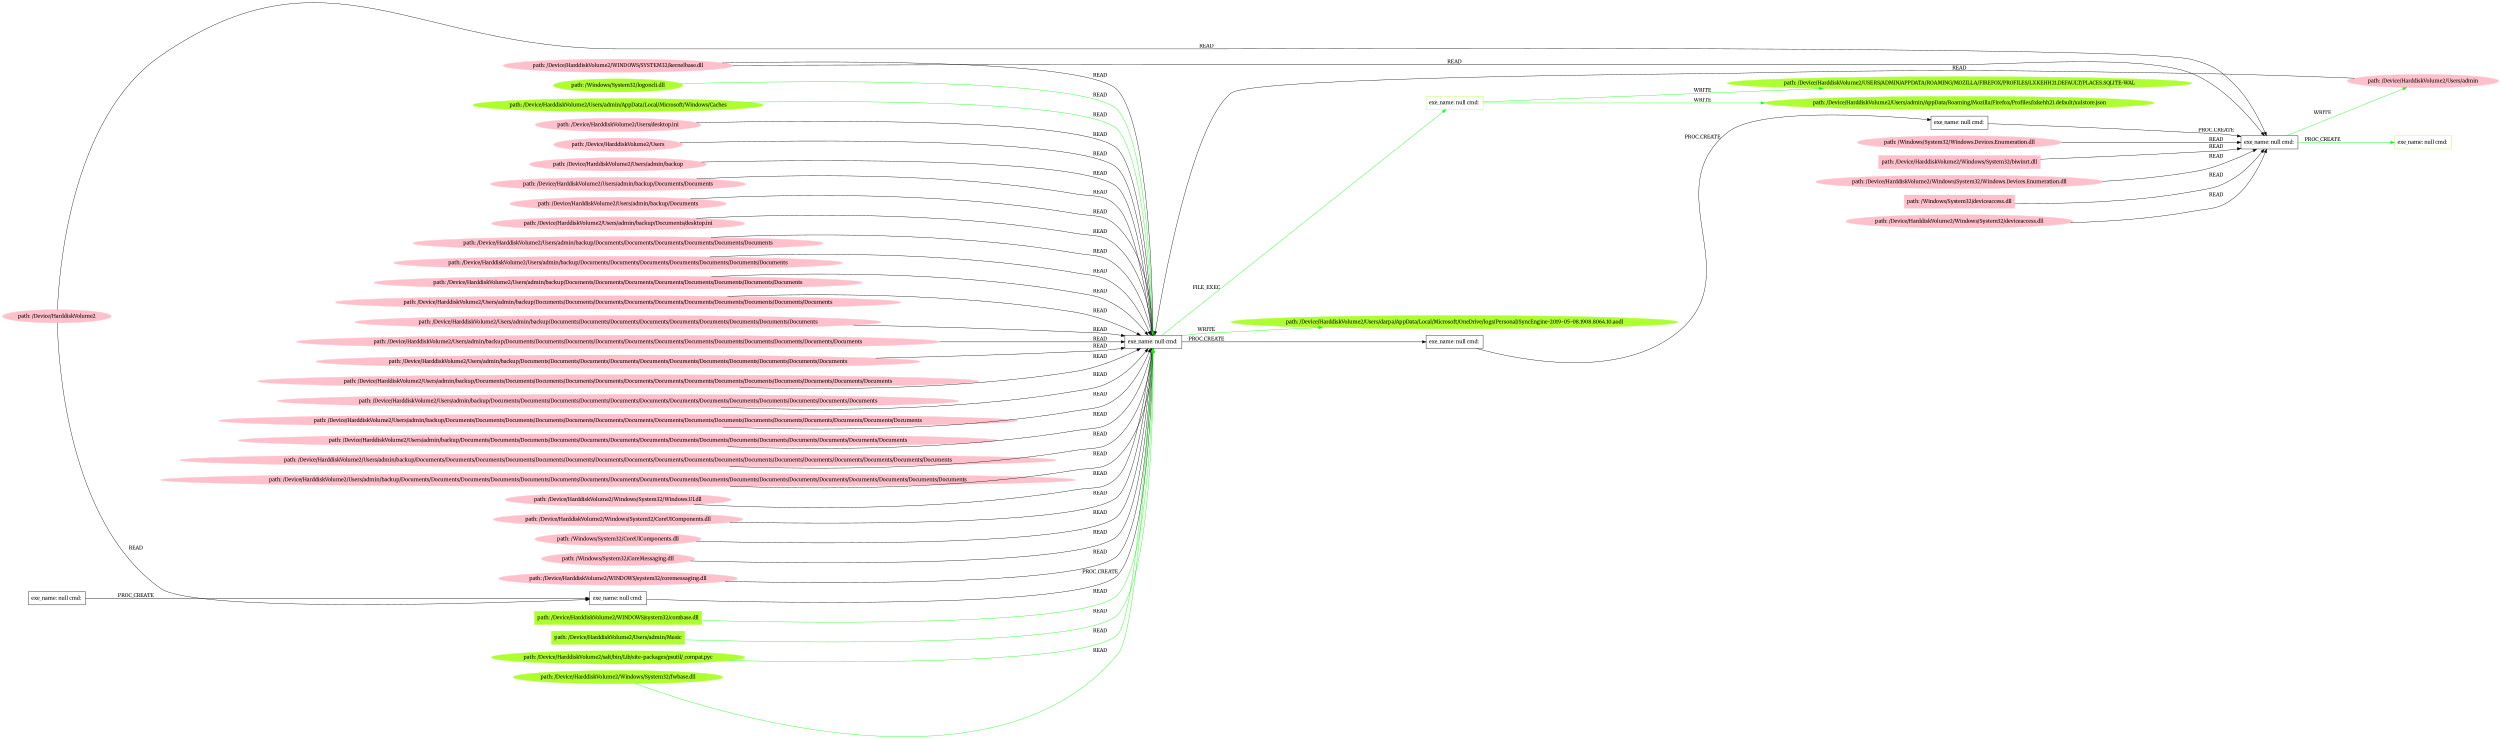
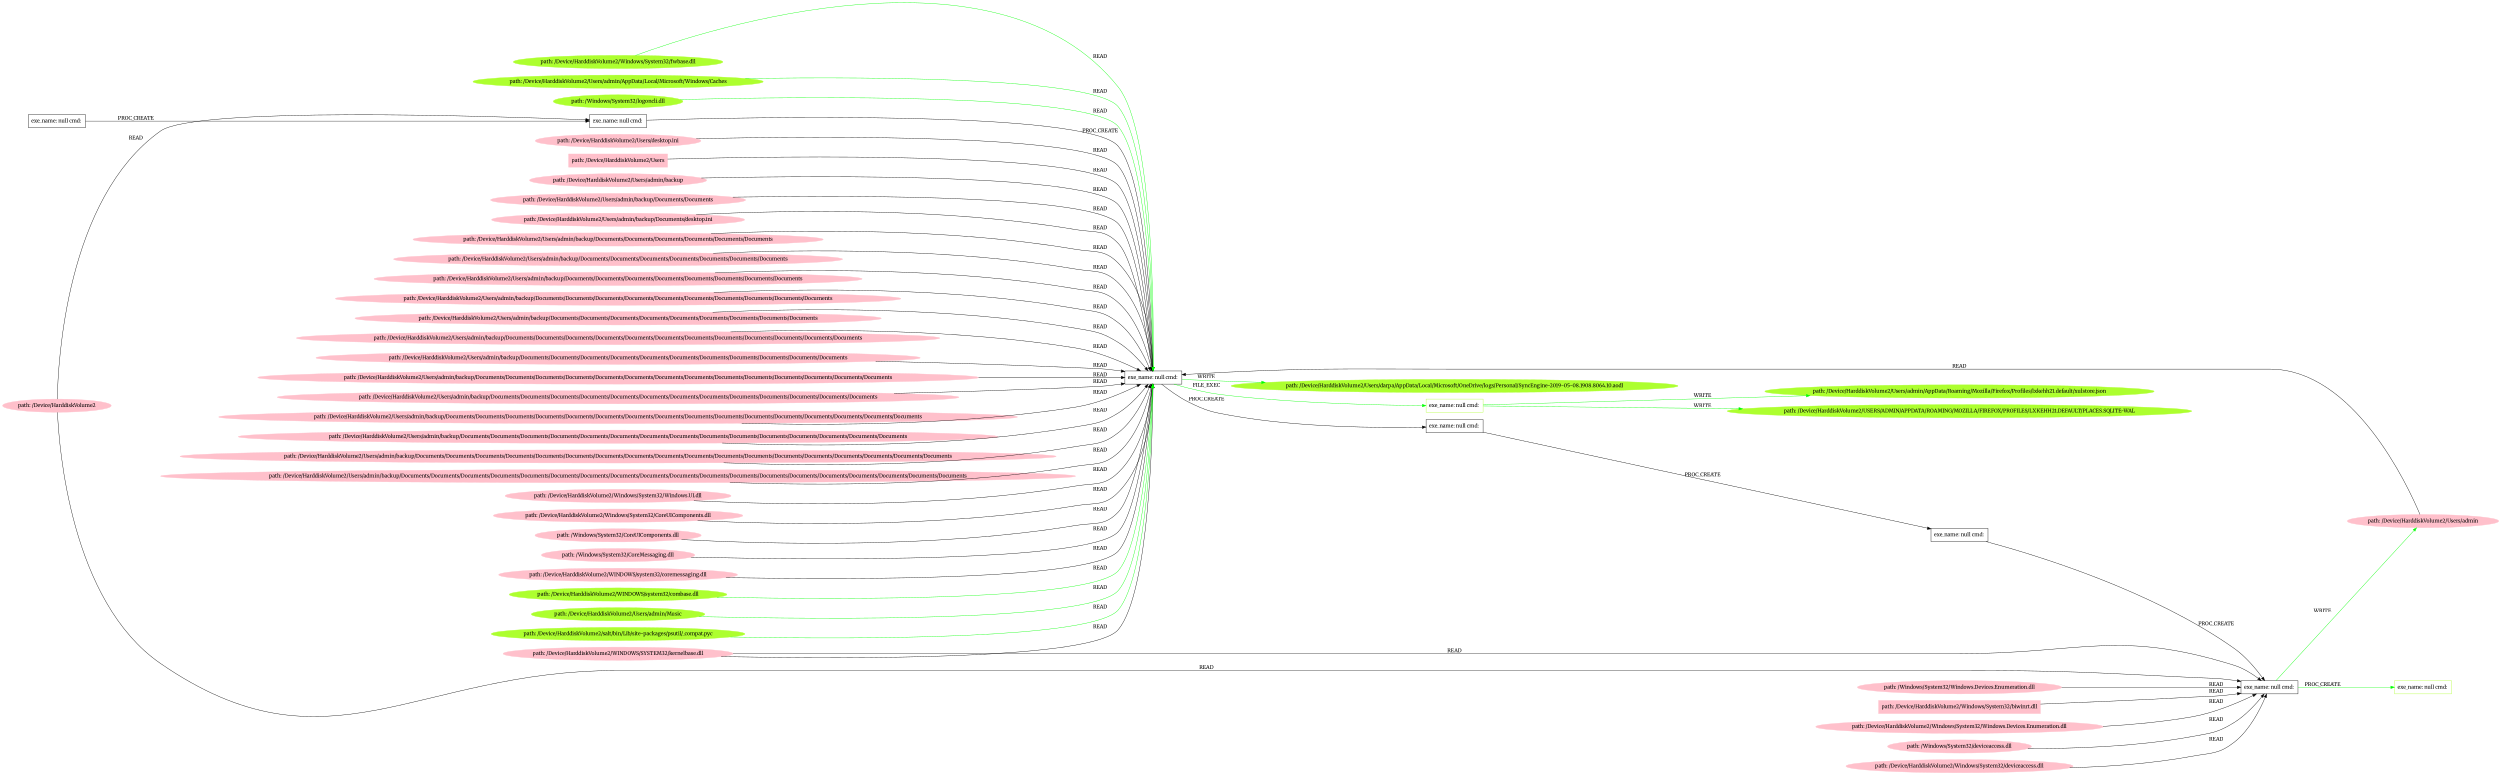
node "path: /Device/HarddiskVolume2/Users": shape ellipse -> box
node "path: /Windows/System32/deviceaccess.dll": shape box -> ellipse
node "path: /Device/HarddiskVolume2/Users/admin/backup/Documents": removed
node "path: /Device/HarddiskVolume2/WINDOWS/system32/combase.dll": shape box -> ellipse
node "path: /Device/HarddiskVolume2/Users/admin/Music": shape box -> ellipse
